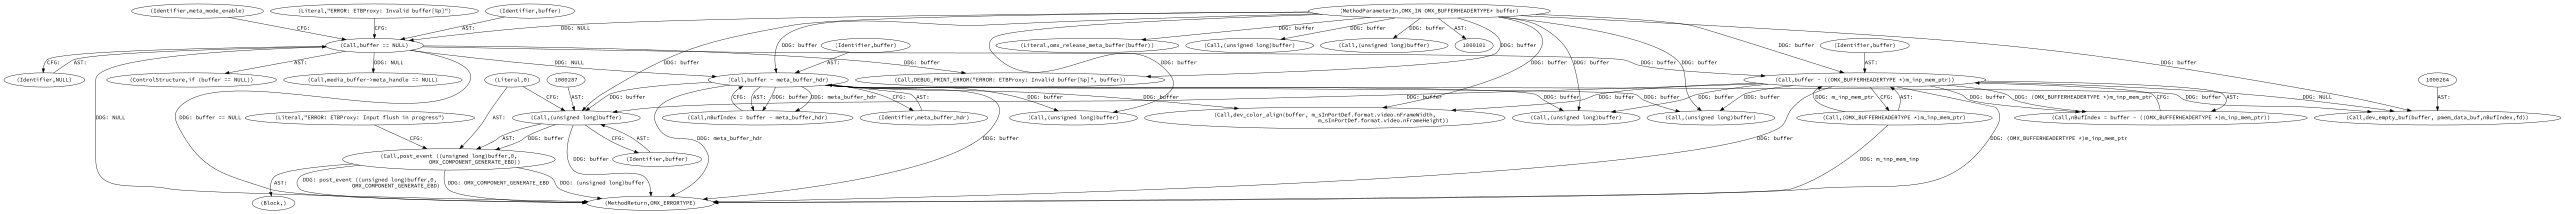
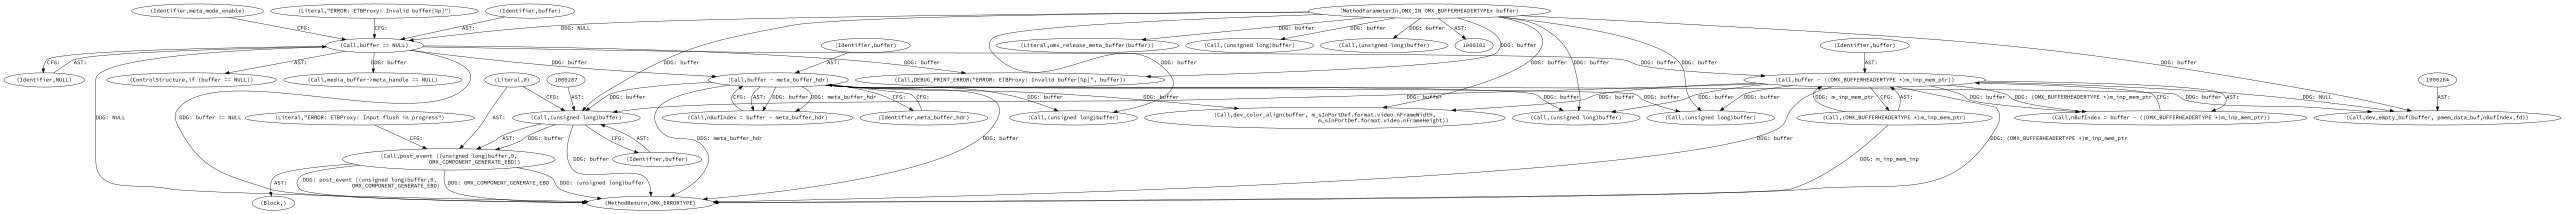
edge "(MethodParameterIn,OMX_IN OMX_BUFFERHEADERTYPE* buffer)" -> "(Call,buffer - meta_buffer_hdr)": removed, label "DDG: buffer"
edge "(MethodParameterIn,OMX_IN OMX_BUFFERHEADERTYPE* buffer)" -> "(Call,buffer - ((OMX_BUFFERHEADERTYPE *)m_inp_mem_ptr))": removed, label "DDG: buffer"
edge "(Call,buffer == NULL)" -> "(Call,media_buffer->meta_handle == NULL)": label "DDG: NULL" -> "DDG: buffer"
edge "(Call,buffer == NULL)" -> "(Call,buffer - meta_buffer_hdr)": label "DDG: NULL" -> "DDG: buffer"
edge "(Identifier,meta_buffer_hdr)" -> "(Call,buffer - meta_buffer_hdr)": label "AST: " -> "CFG: "
